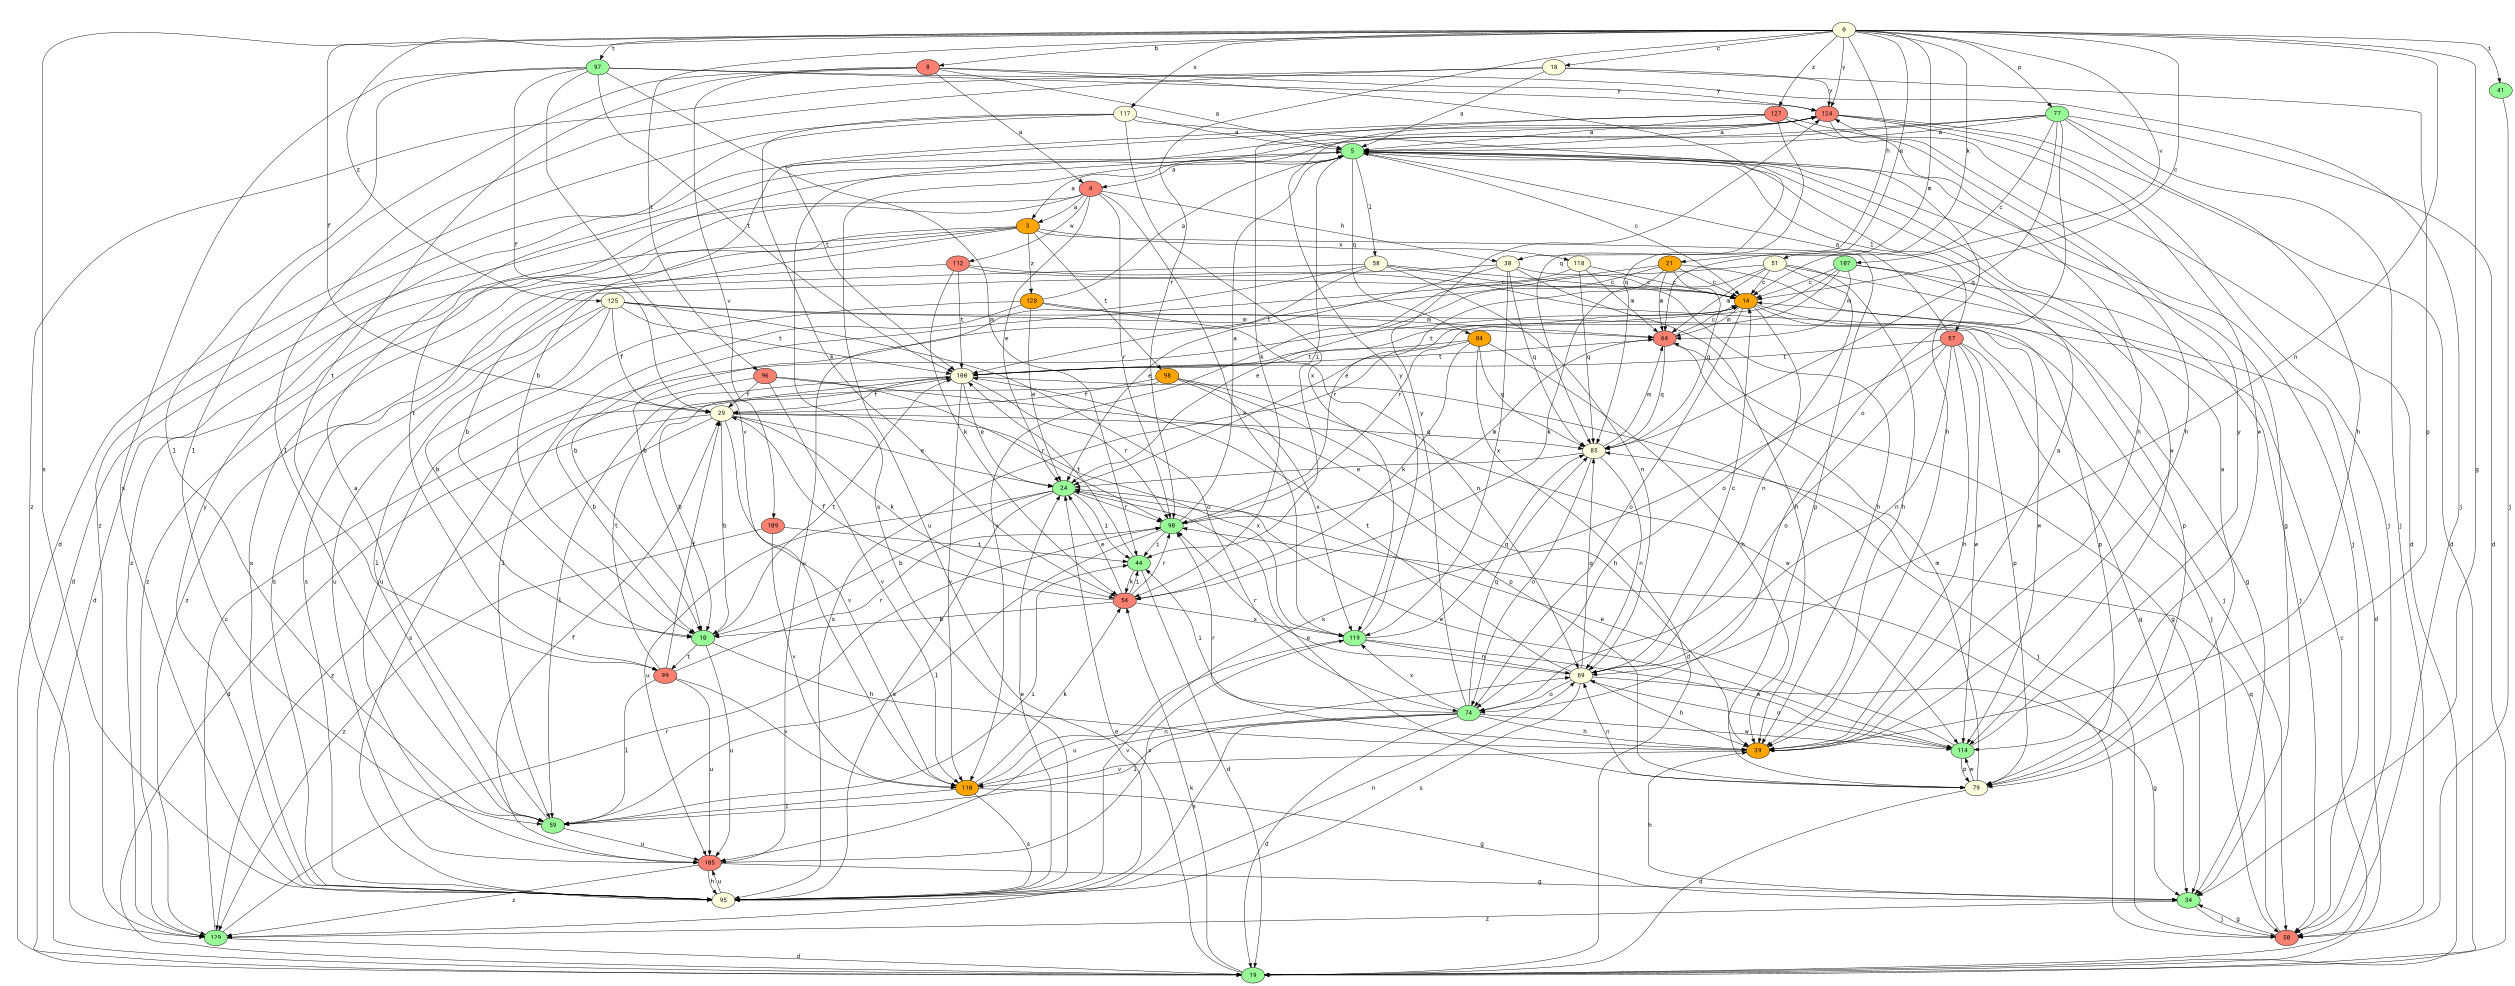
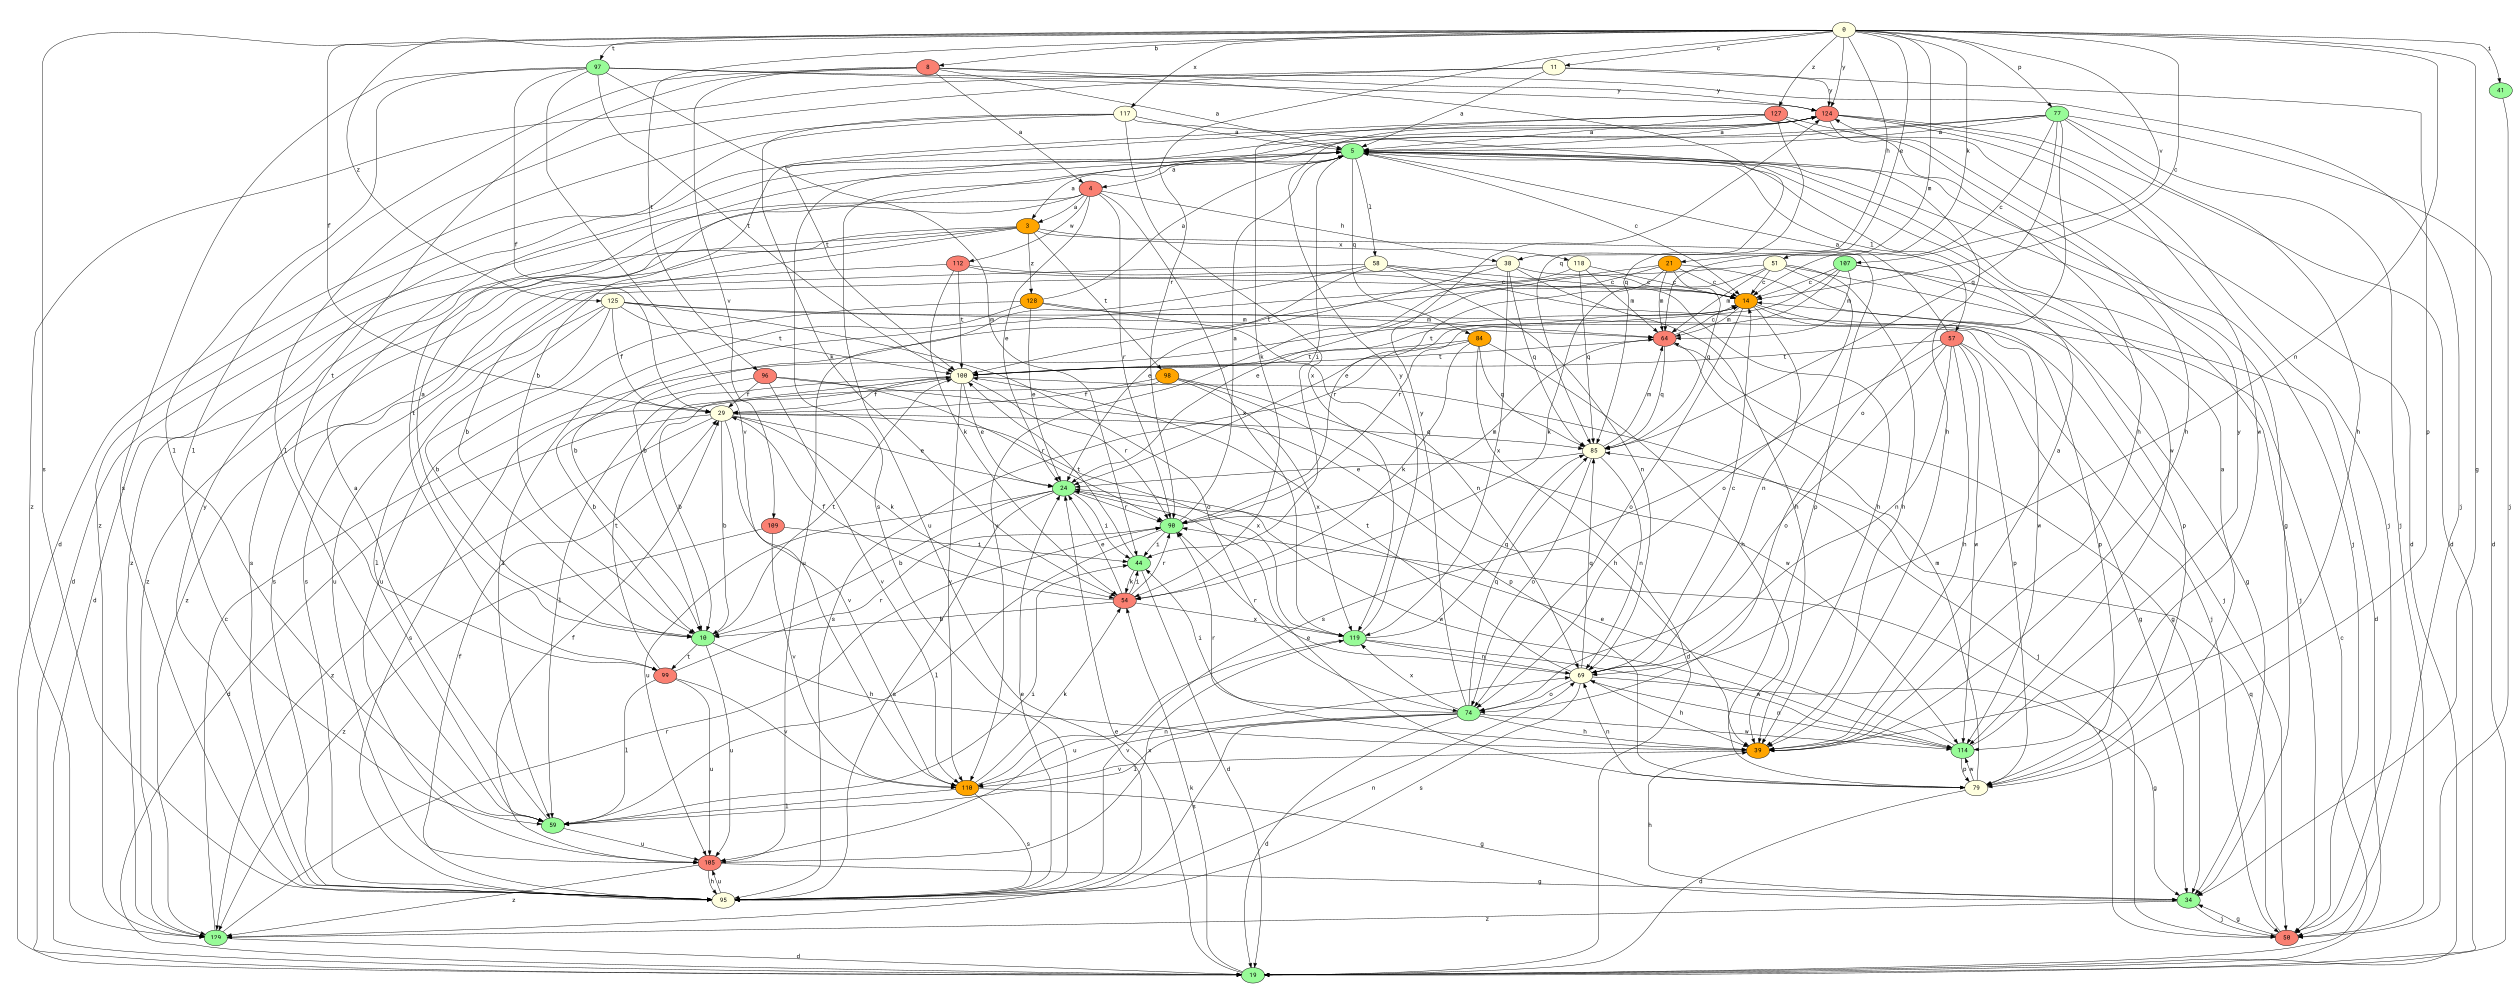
node "18": label "18" -> "11"
edge "10" -> "5": added, label "a"
edge "99" -> "29": now "95" -> "29"
